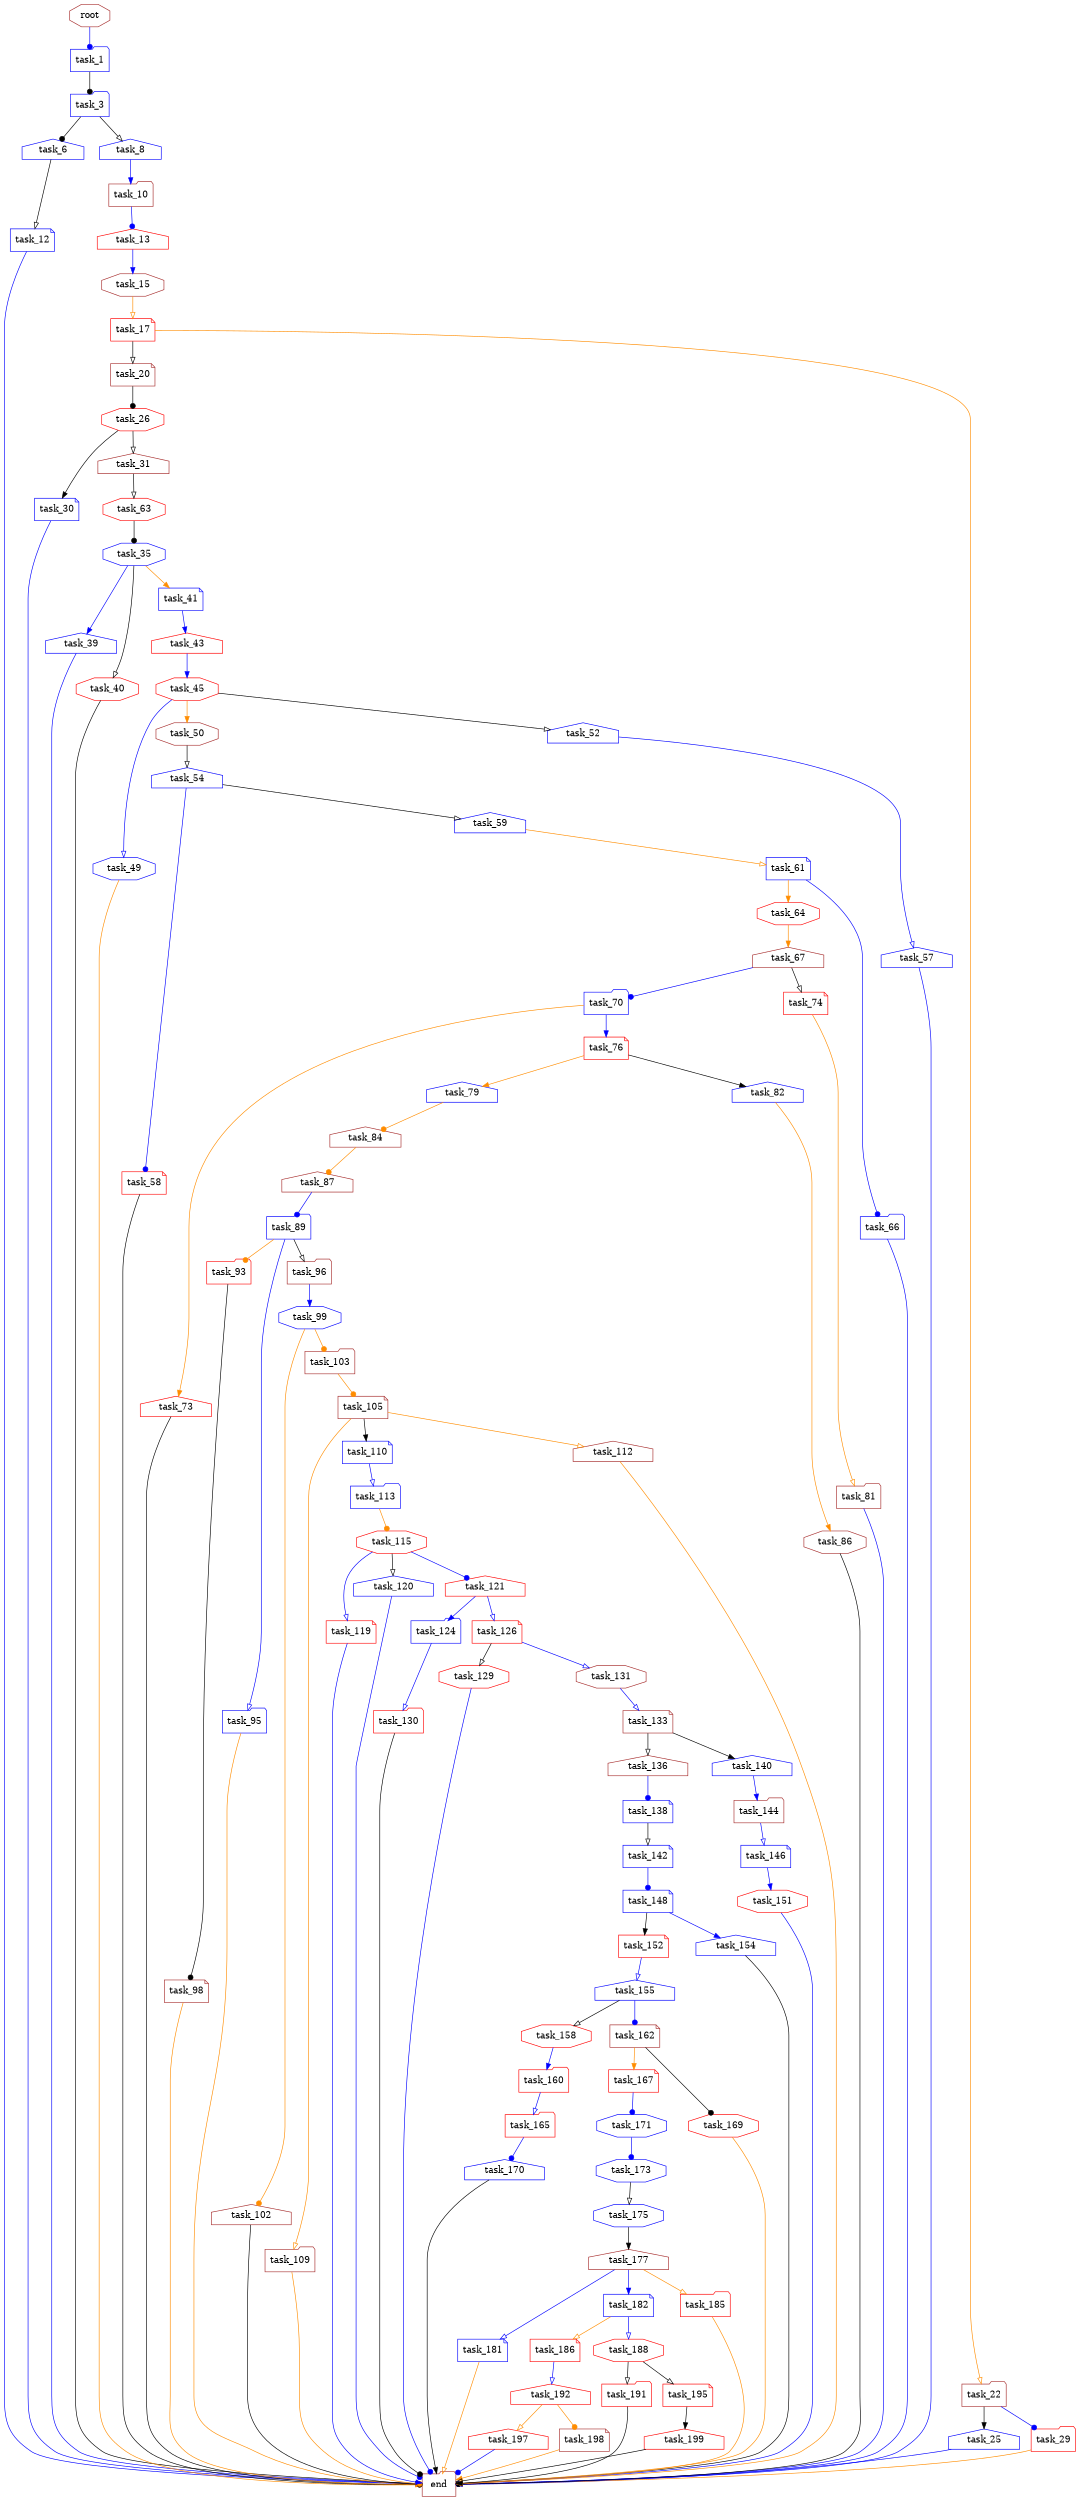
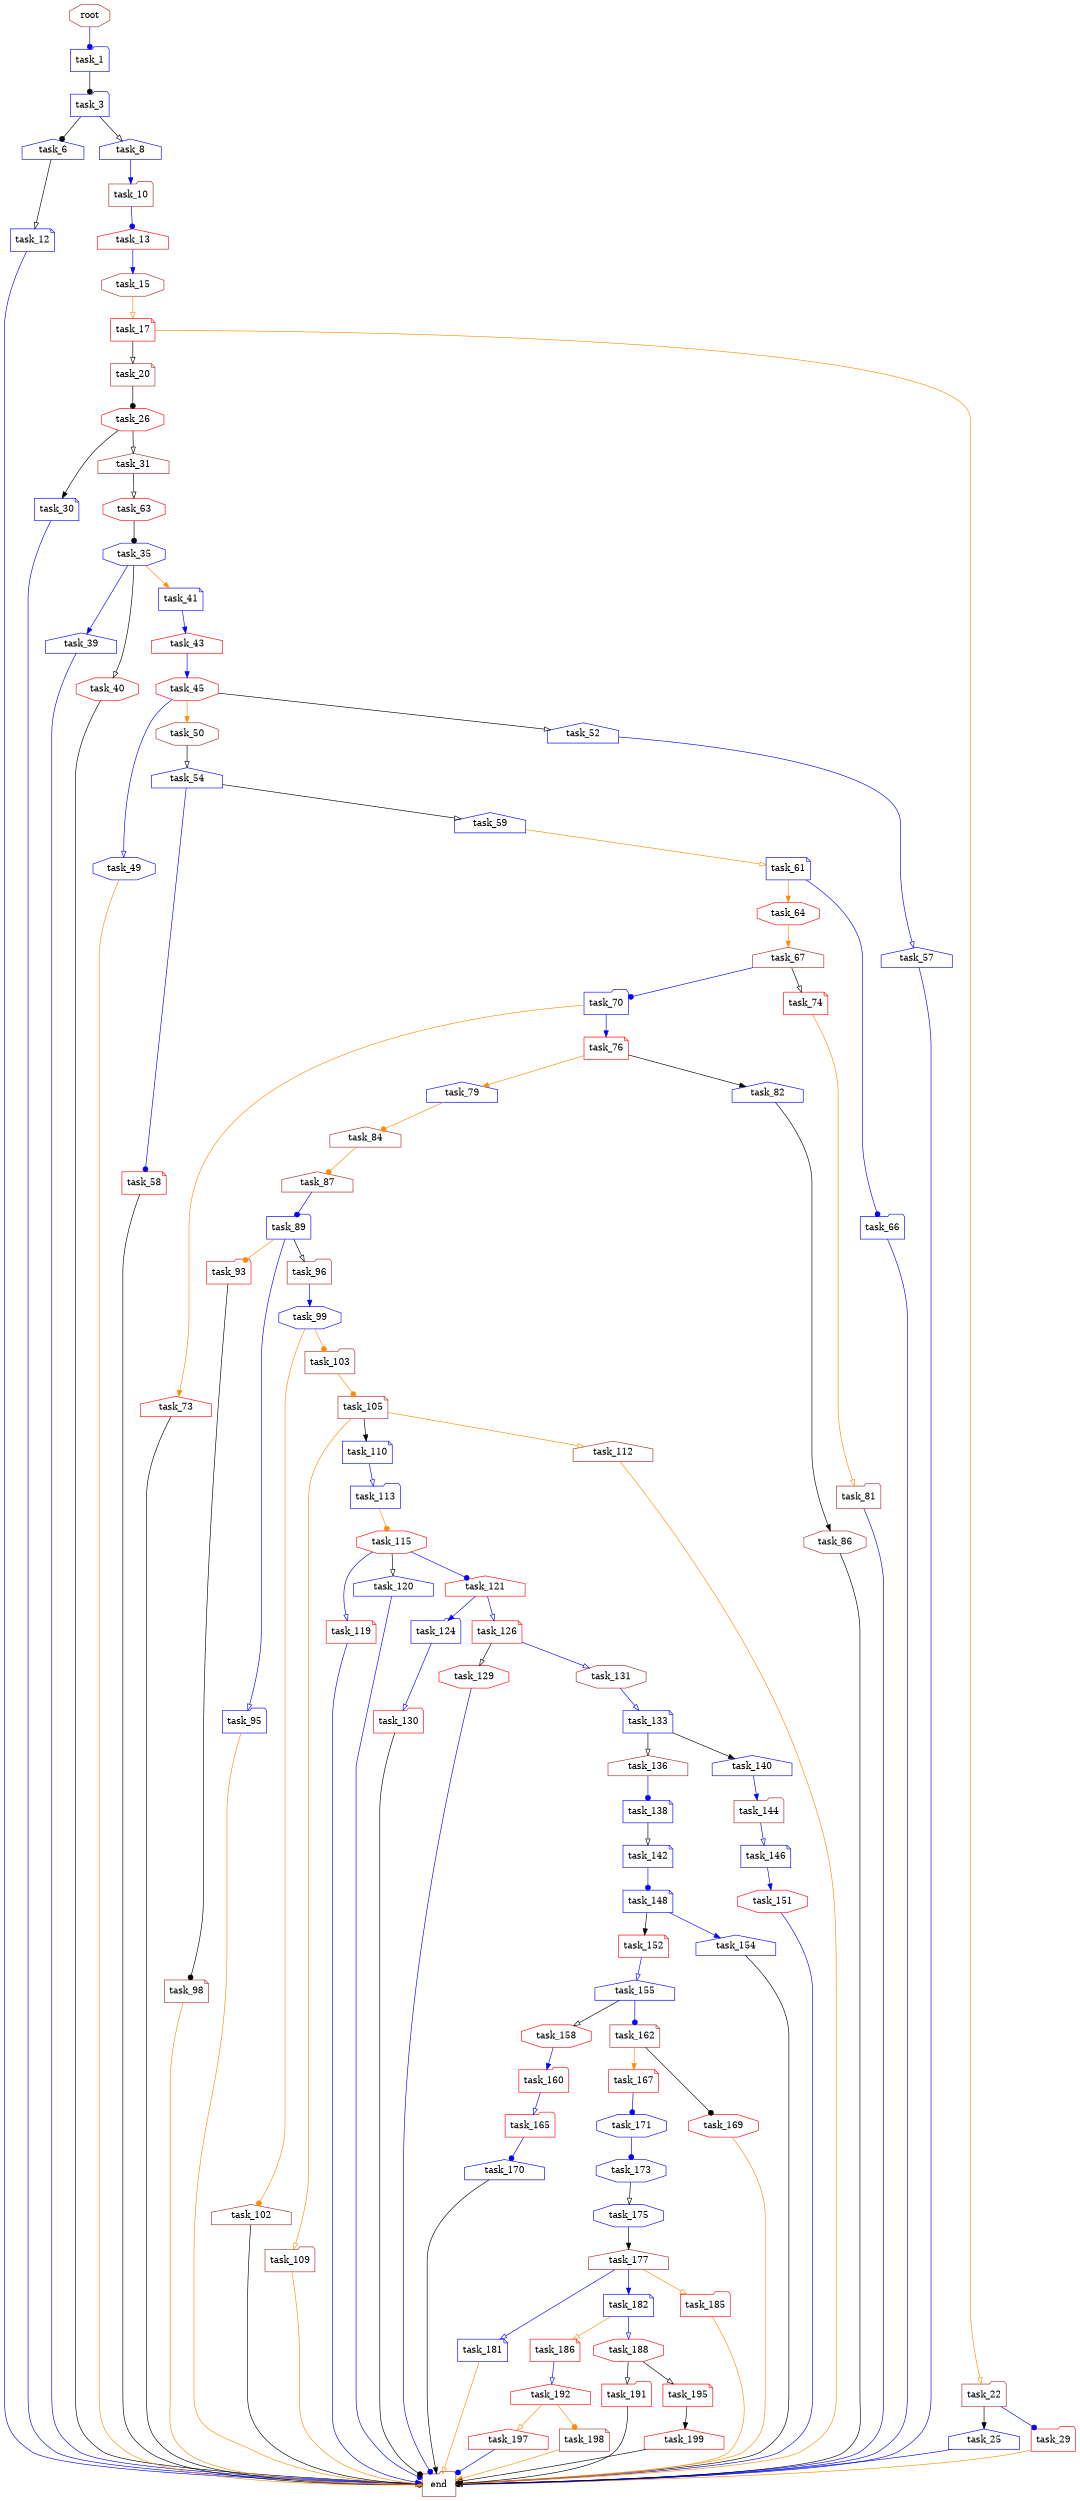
edge "task_82" -> "task_86": color darkorange -> black
node "task_133": color brown -> blue
